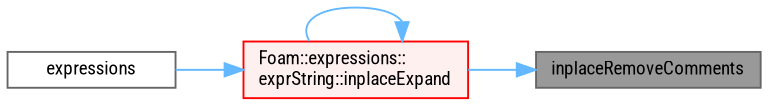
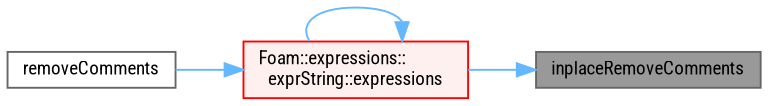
node "expressions": label "expressions" -> "removeComments"
node "Foam::expressions:: exprString::inplaceExpand": label "Foam::expressions:: exprString::inplaceExpand" -> "Foam::expressions:: exprString::expressions"
